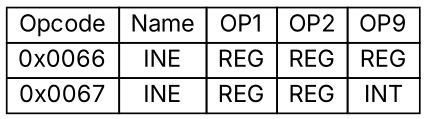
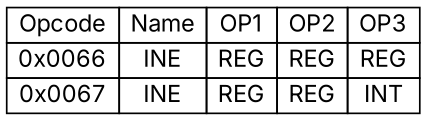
node "Opcode": text "OP9" -> "OP3"
